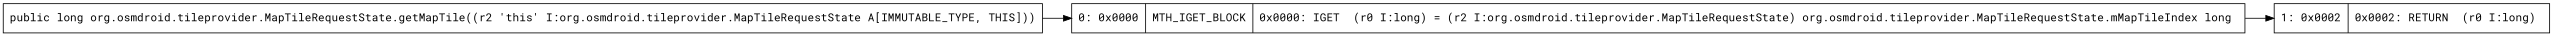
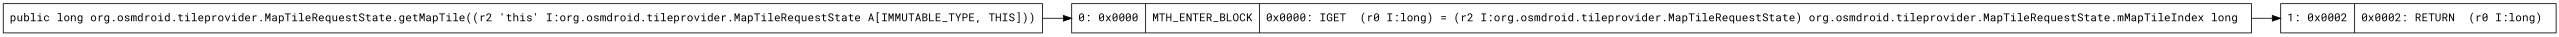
node "0: 0x0000": text "MTH_IGET_BLOCK" -> "MTH_ENTER_BLOCK"
